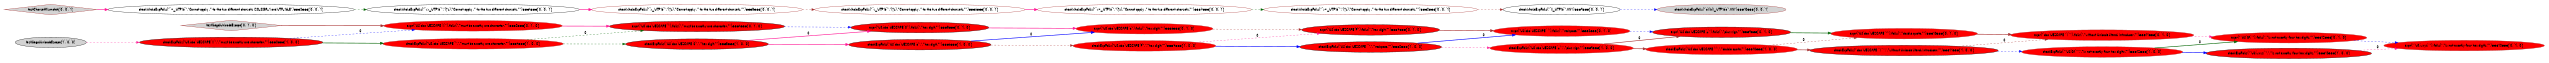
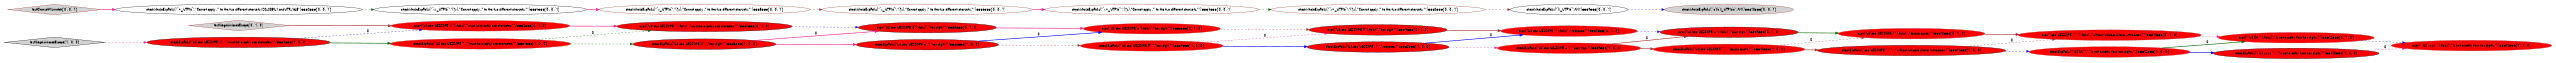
node "testIllegalUnicodeEscape['1', '0', '0']": shape ellipse -> diamond
